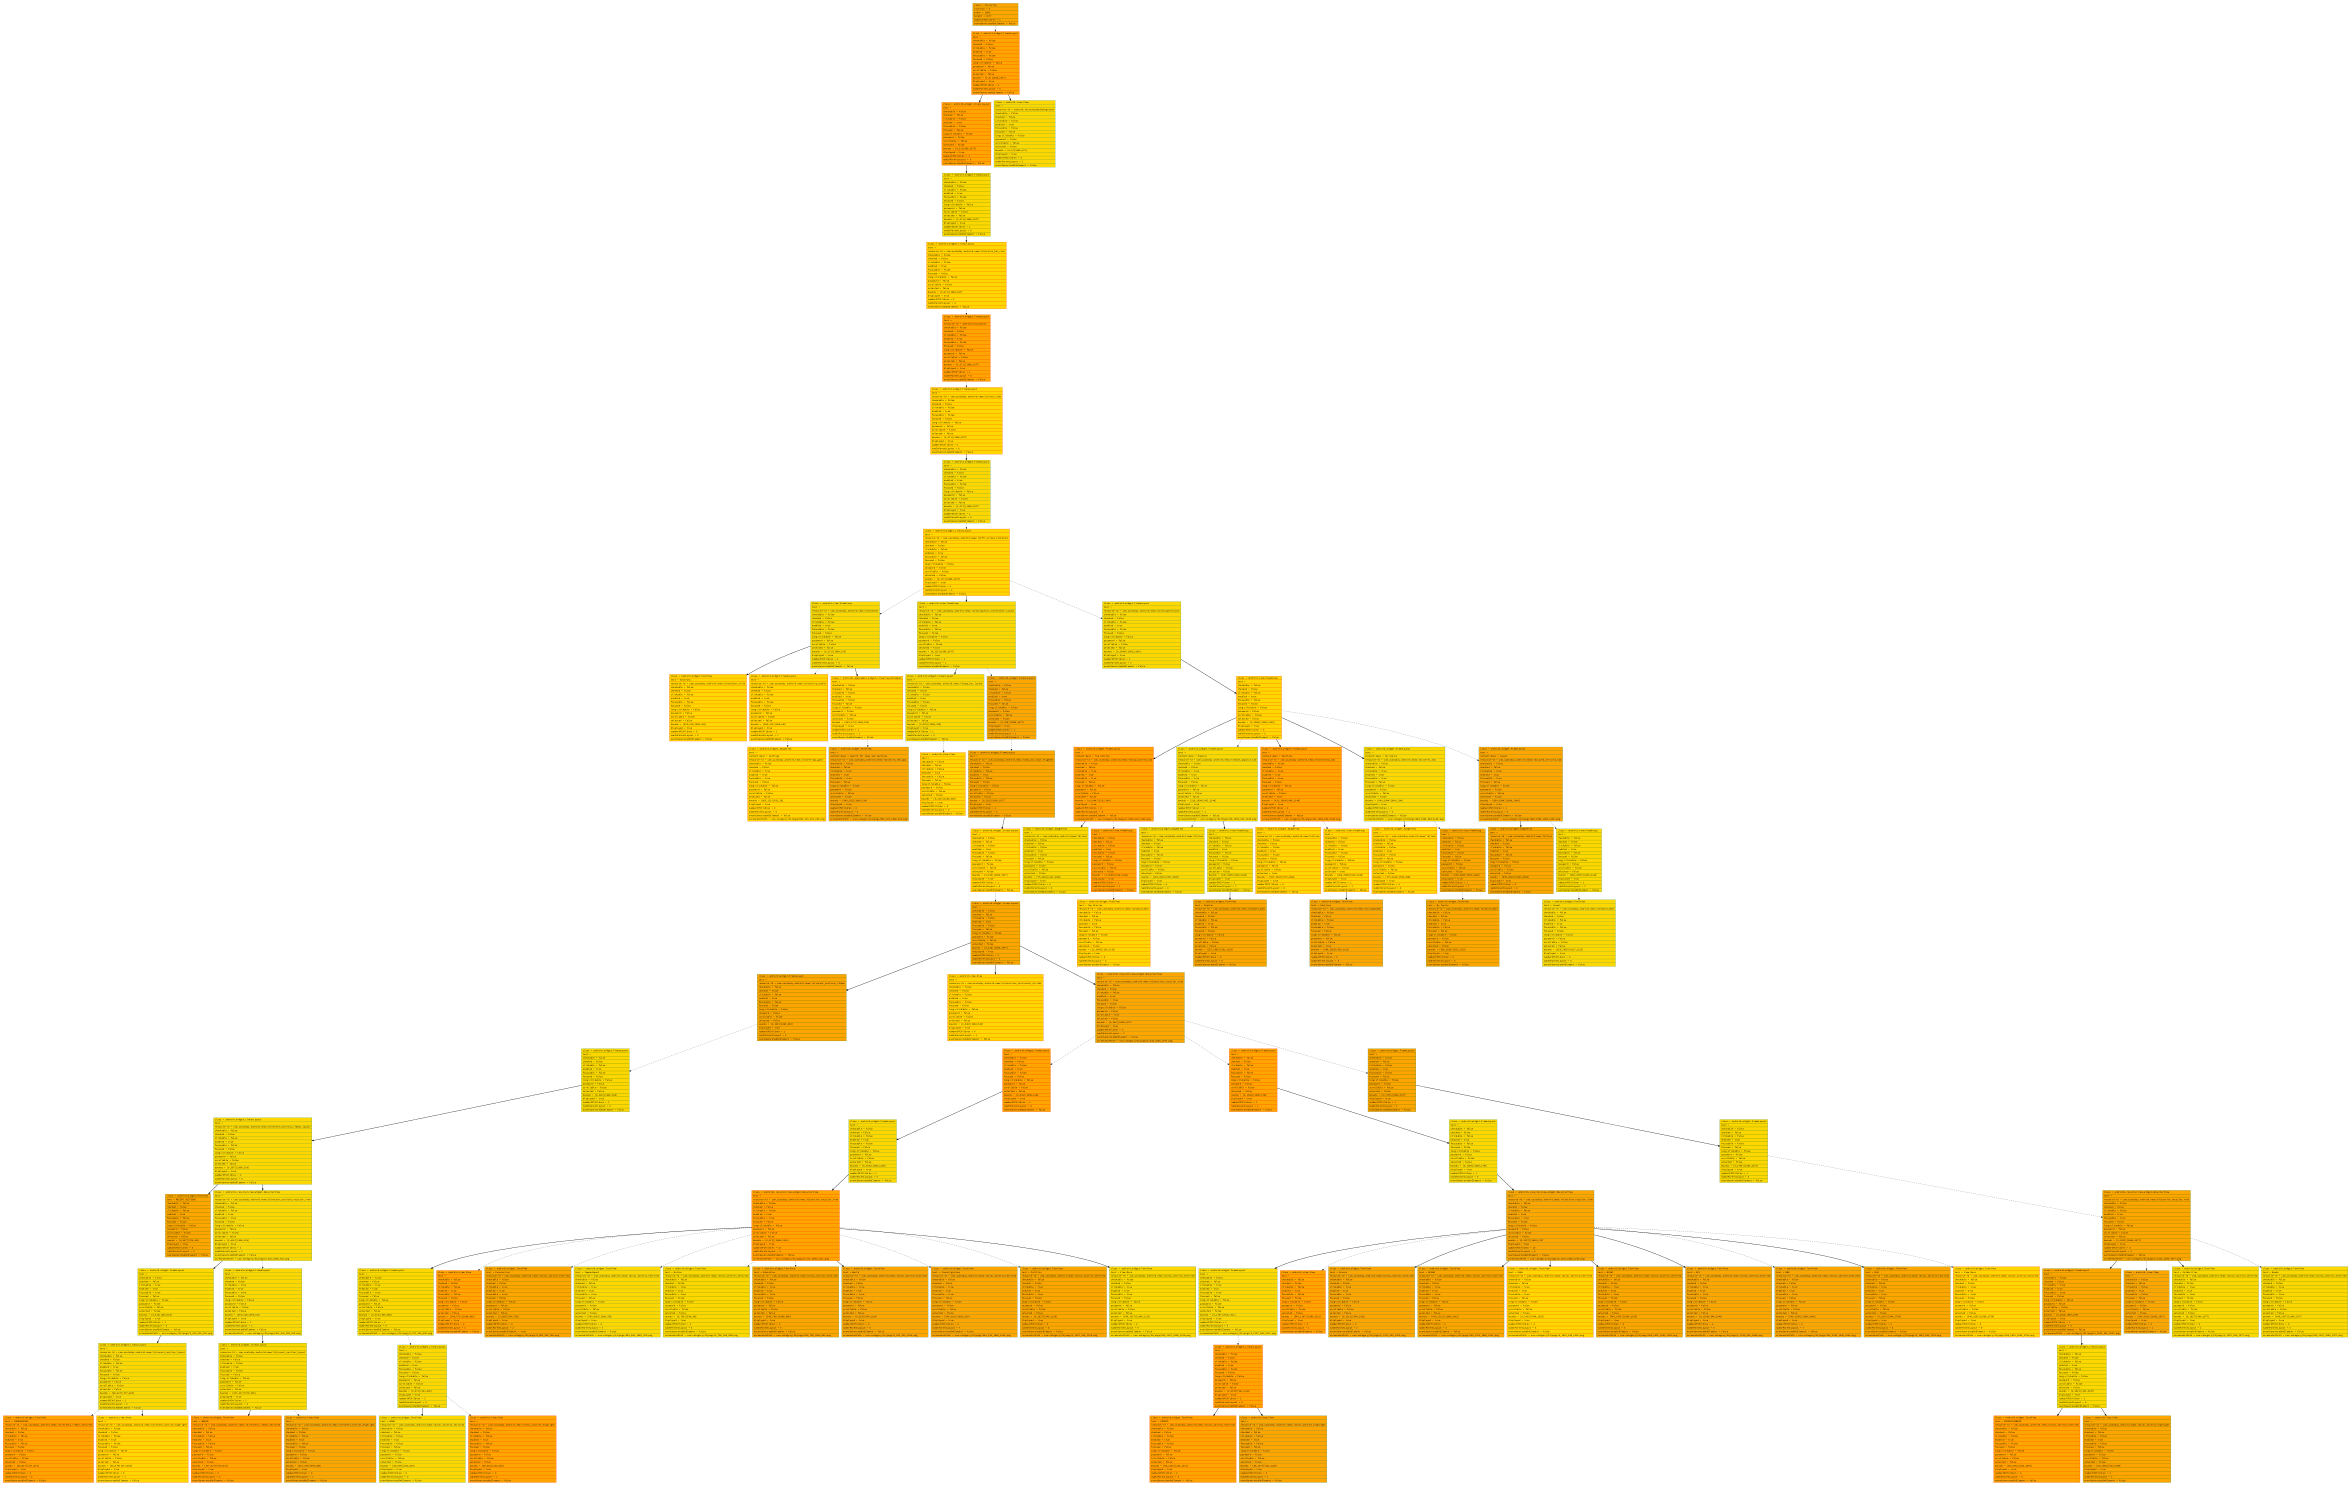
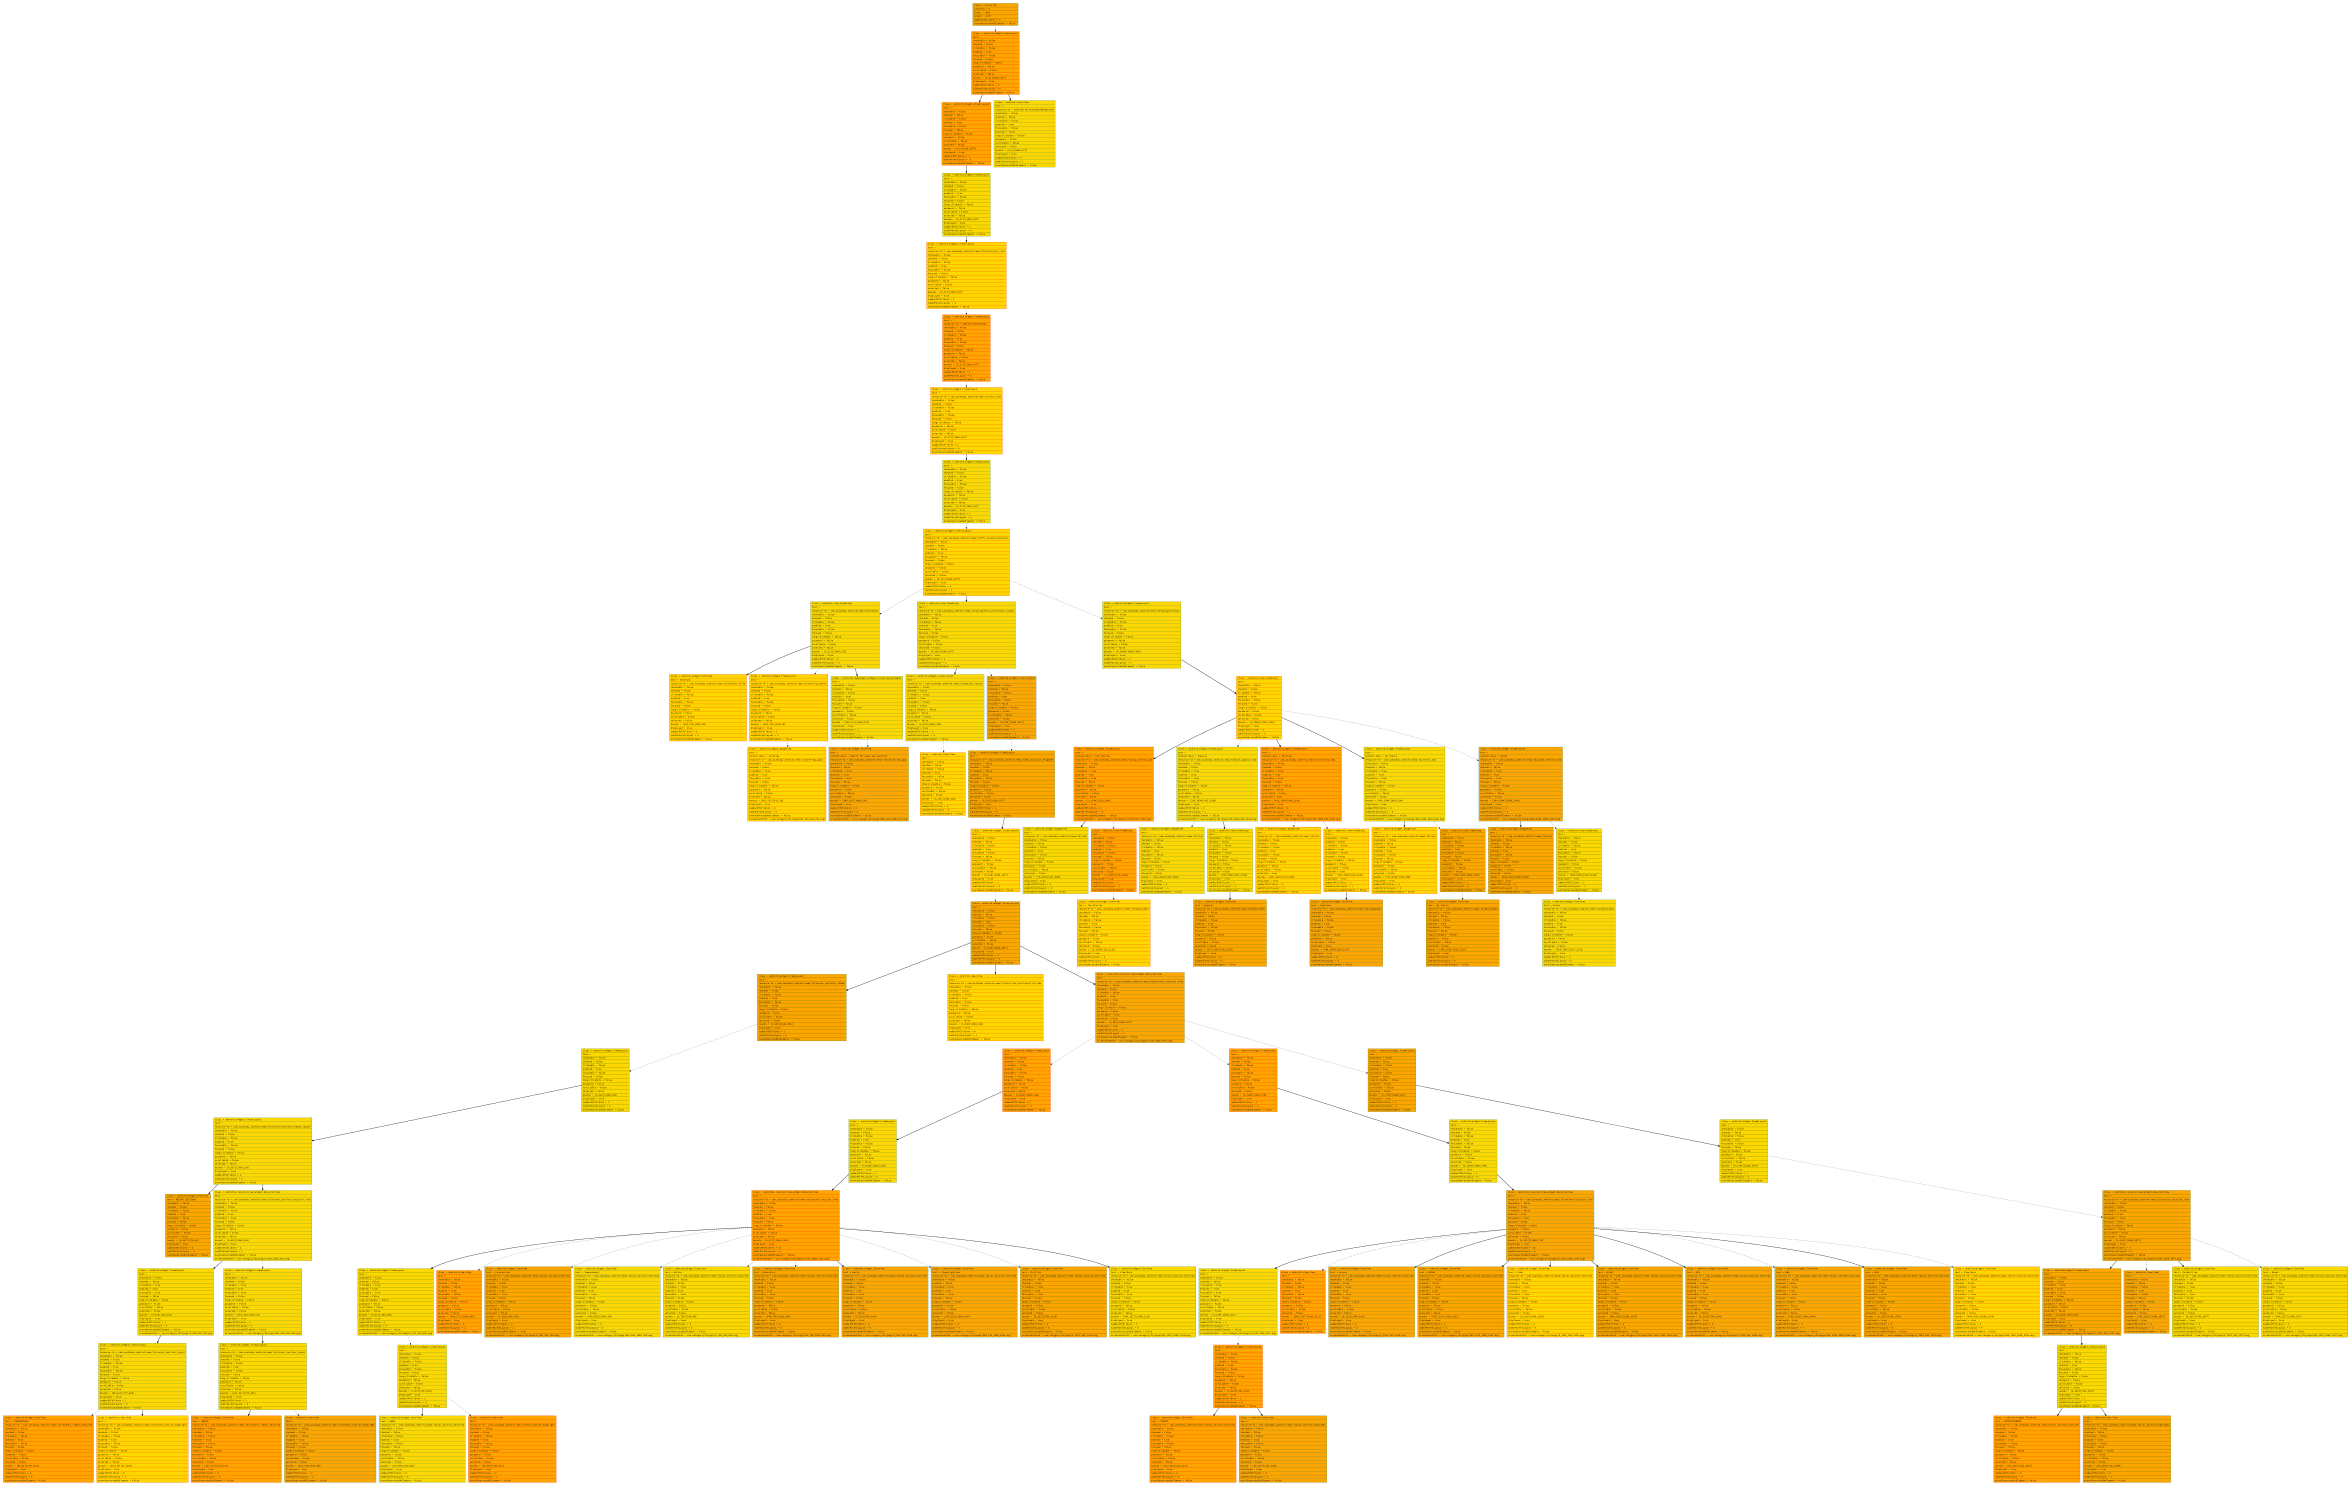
node "class = androidx.appcompat.widget.LinearLayoutCompat": color red -> teal
